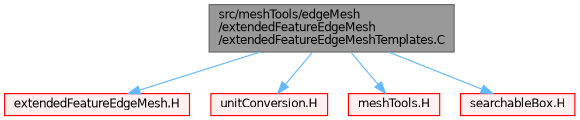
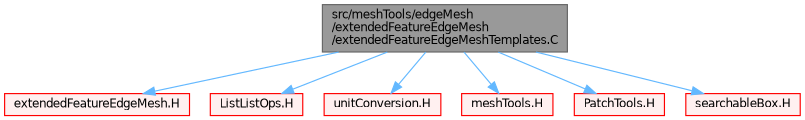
node "ListListOps.H": added
node "PatchTools.H": added
